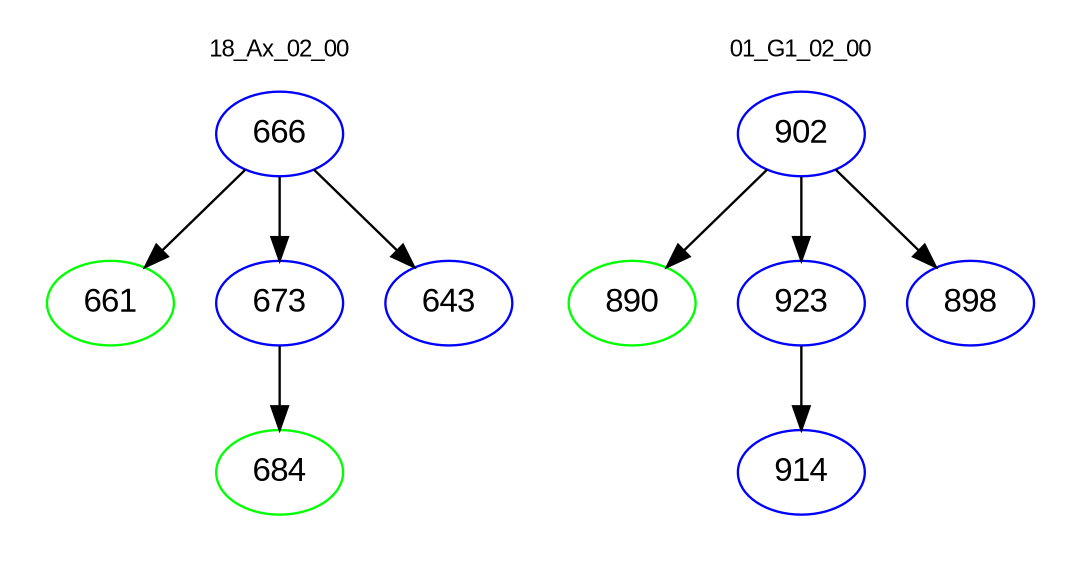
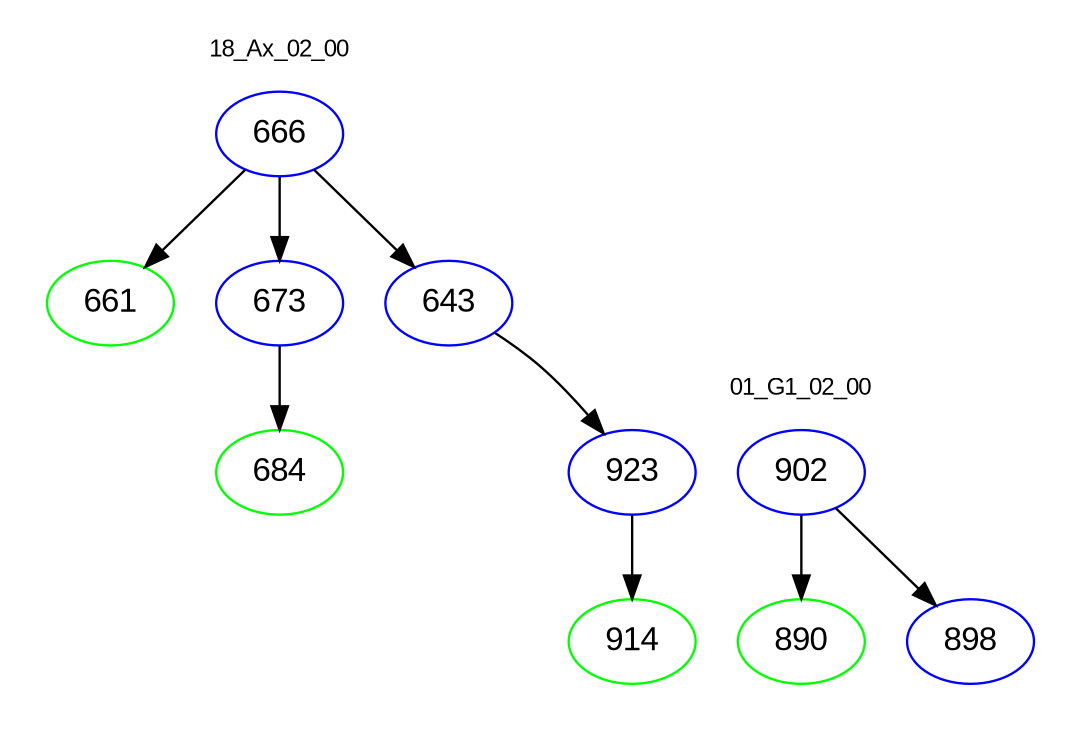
edge "902" -> "923": now "643" -> "923"
node "914": color blue -> green
